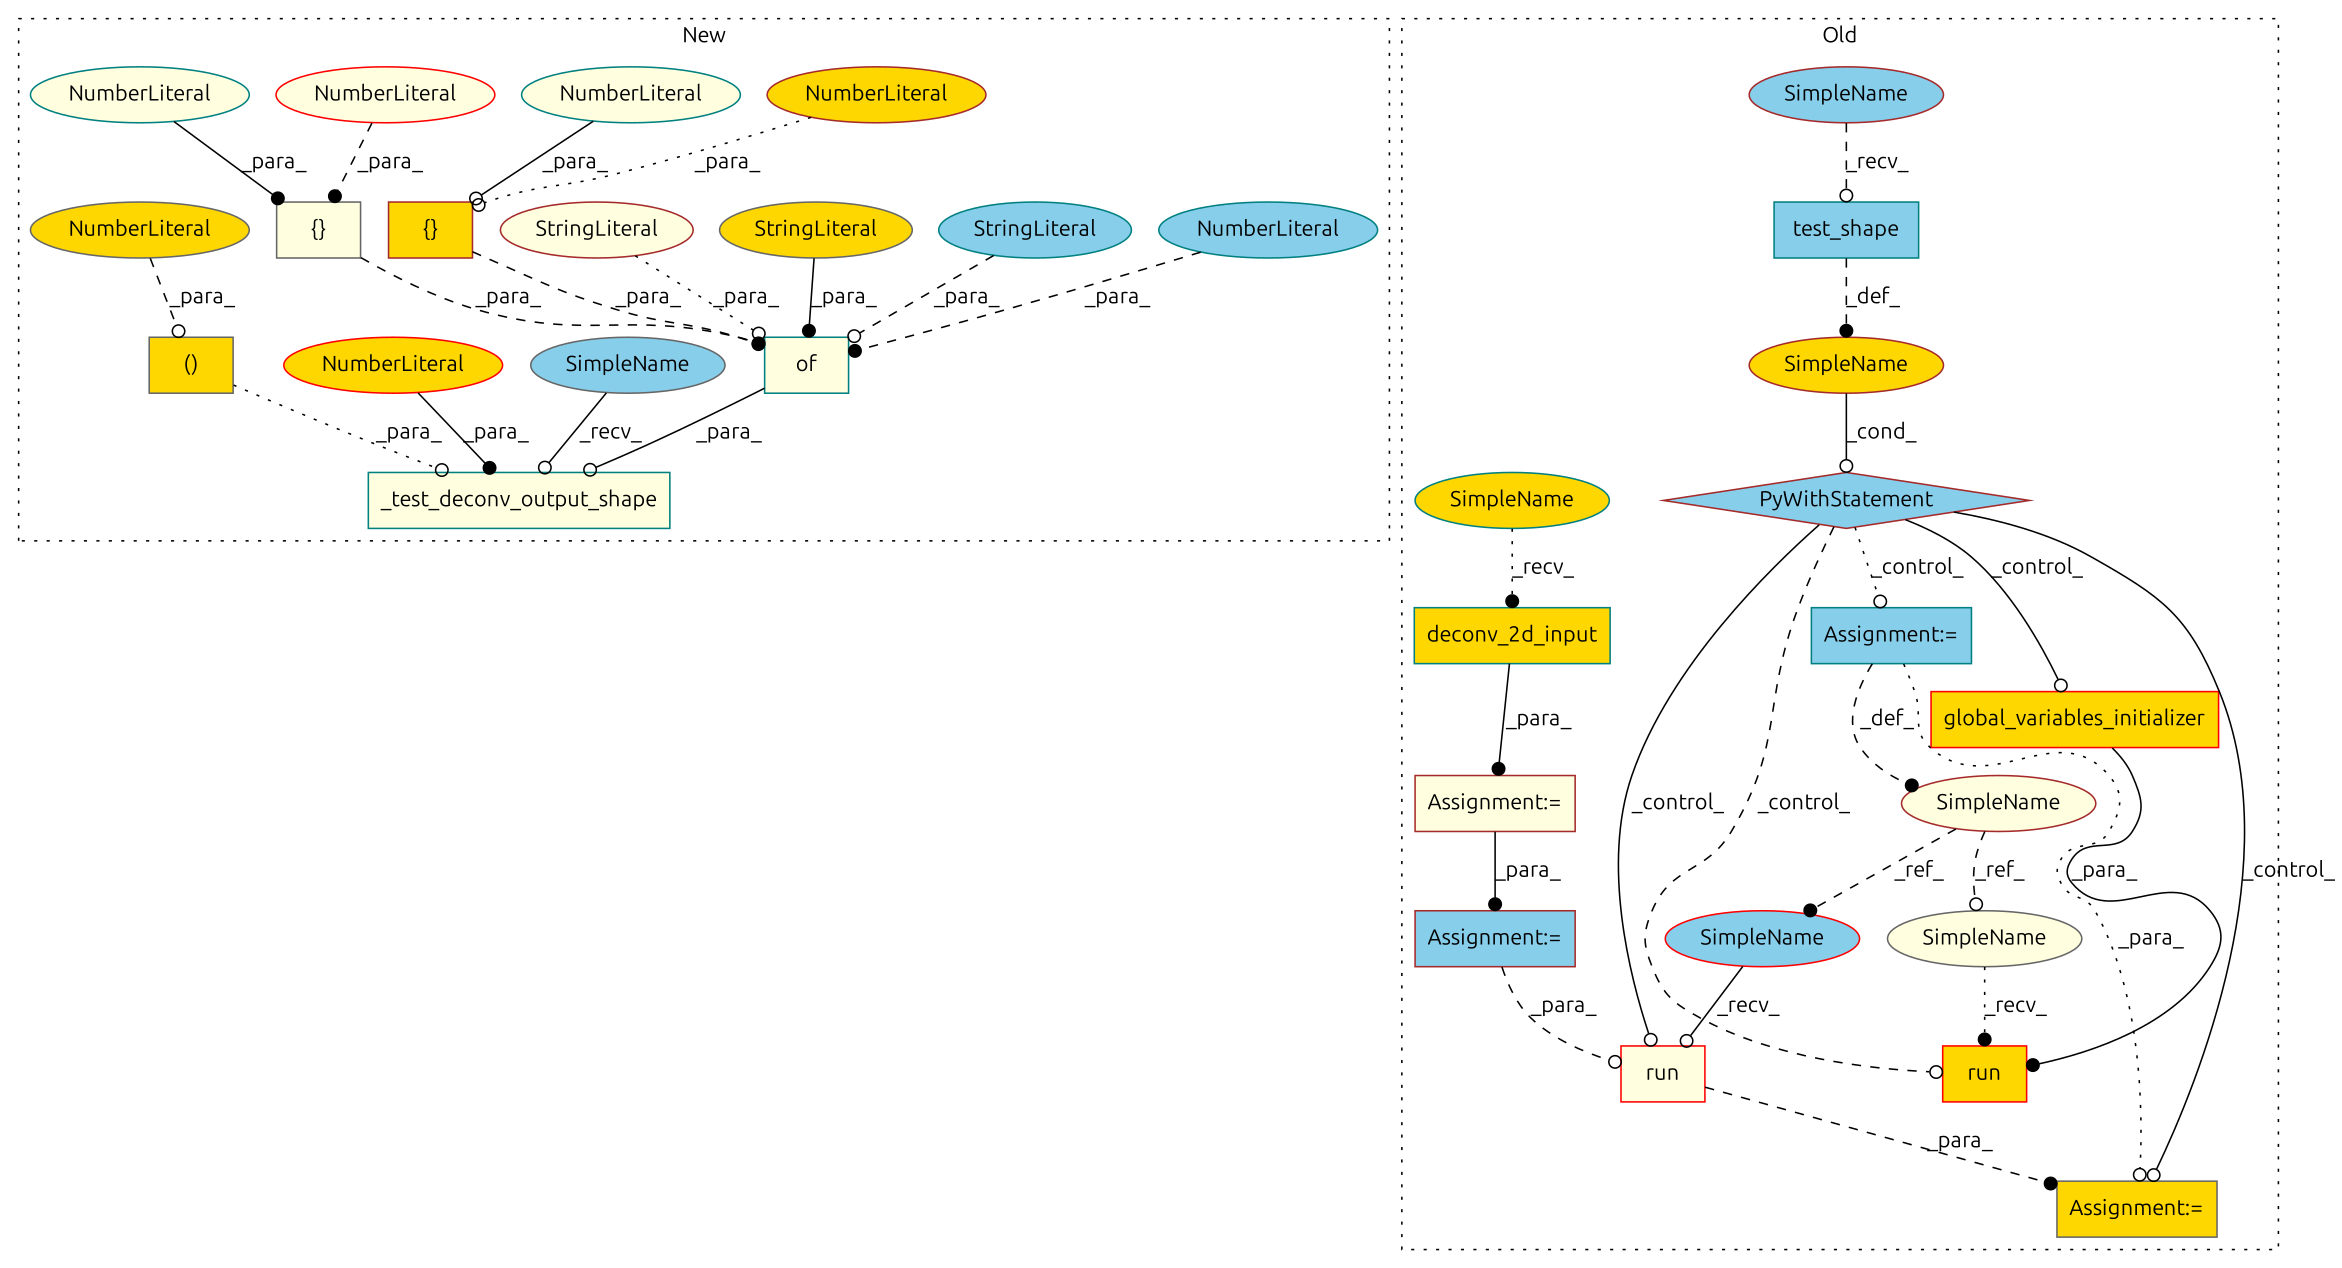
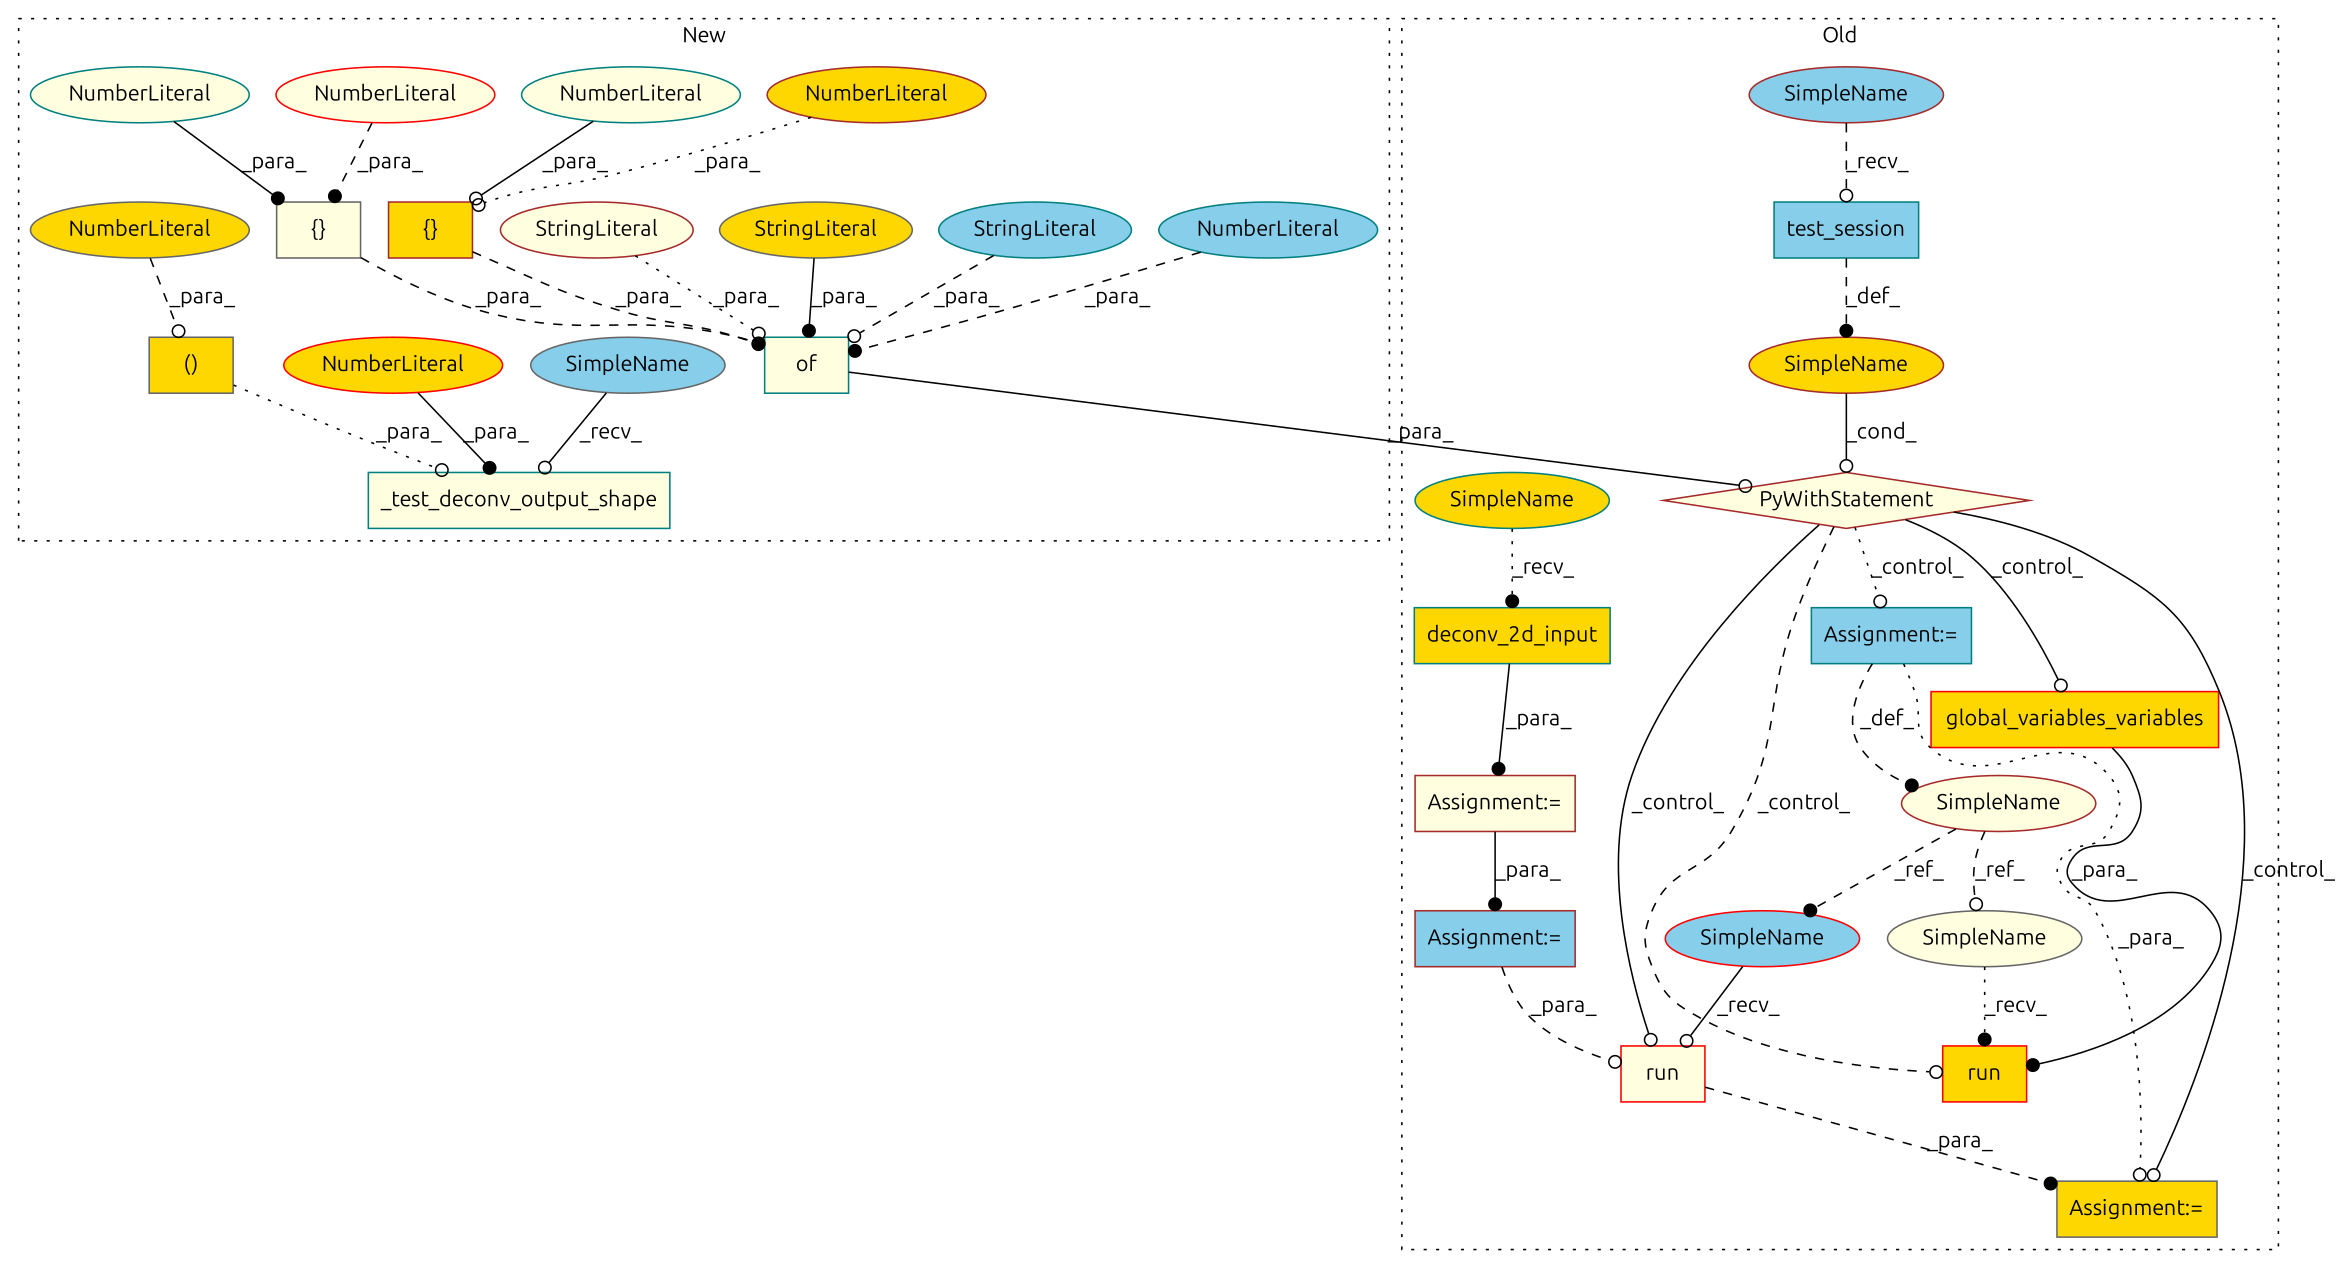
node "test_shape": label "test_shape" -> "test_session"
edge "of" -> "_test_deconv_output_shape": now "of" -> "PyWithStatement"
node "PyWithStatement": fillcolor skyblue -> lightyellow
node "global_variables_initializer": label "global_variables_initializer" -> "global_variables_variables"
